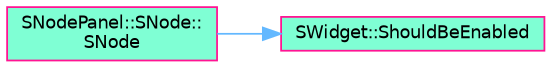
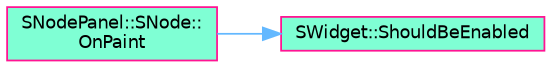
node "SNodePanel::SNode:: SNode": label "SNodePanel::SNode:: SNode" -> "SNodePanel::SNode:: OnPaint"
